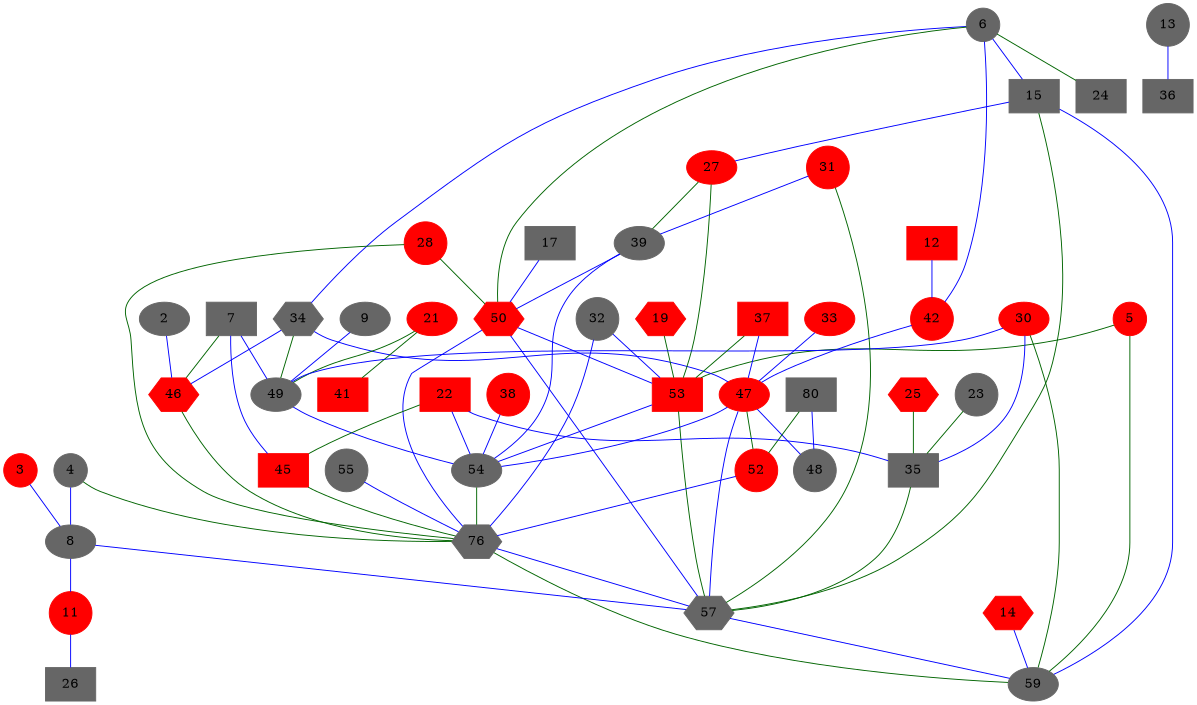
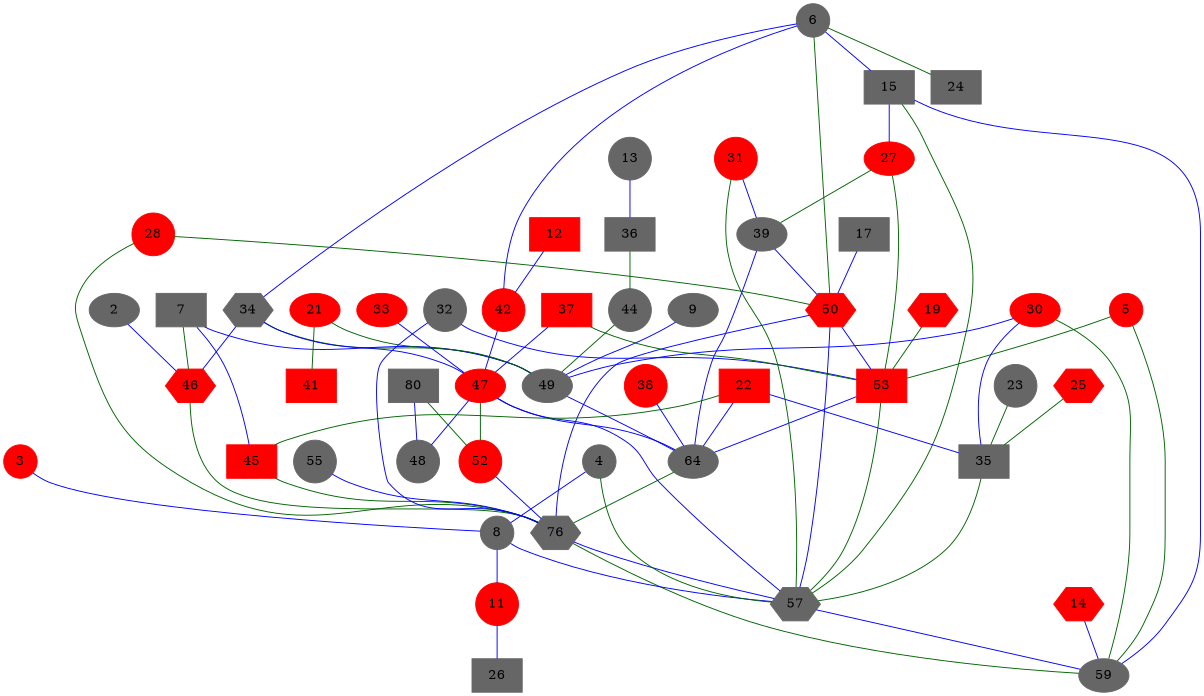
node "44": added
node "54": label "54" -> "64"
edge "4" -- "76": now "4" -- "57"
node "8": shape ellipse -> circle
